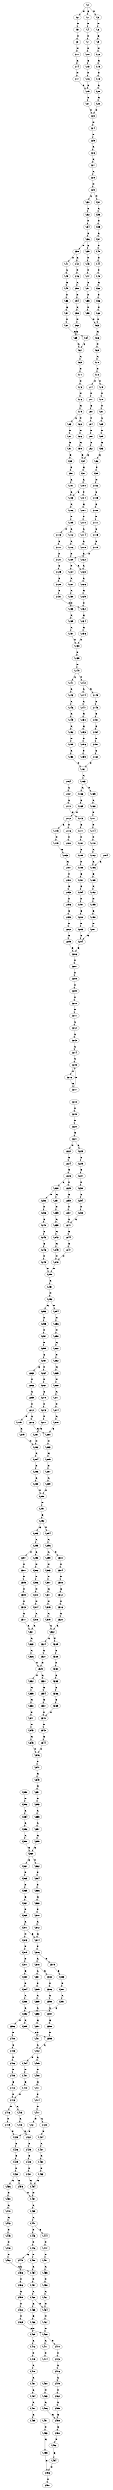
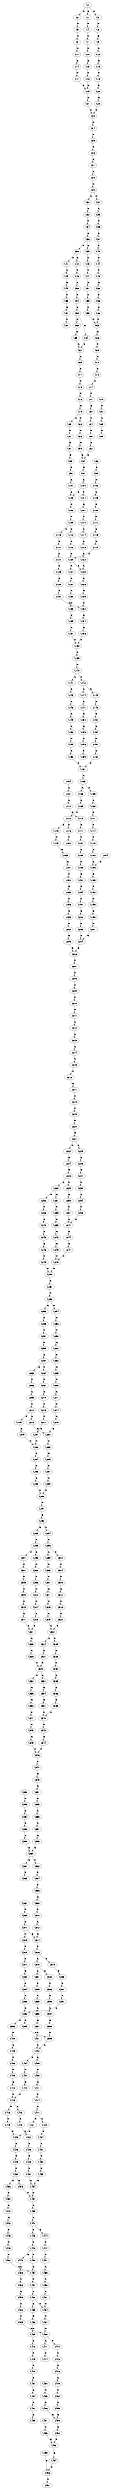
edge "S61" -> "S64": now "S58" -> "S64"
node "S75": removed
node "S93": removed
edge "S217" -> "S215": now "S217" -> "S218"
node "S365": removed
edge "S493" -> "S495": now "S493" -> "S492"
